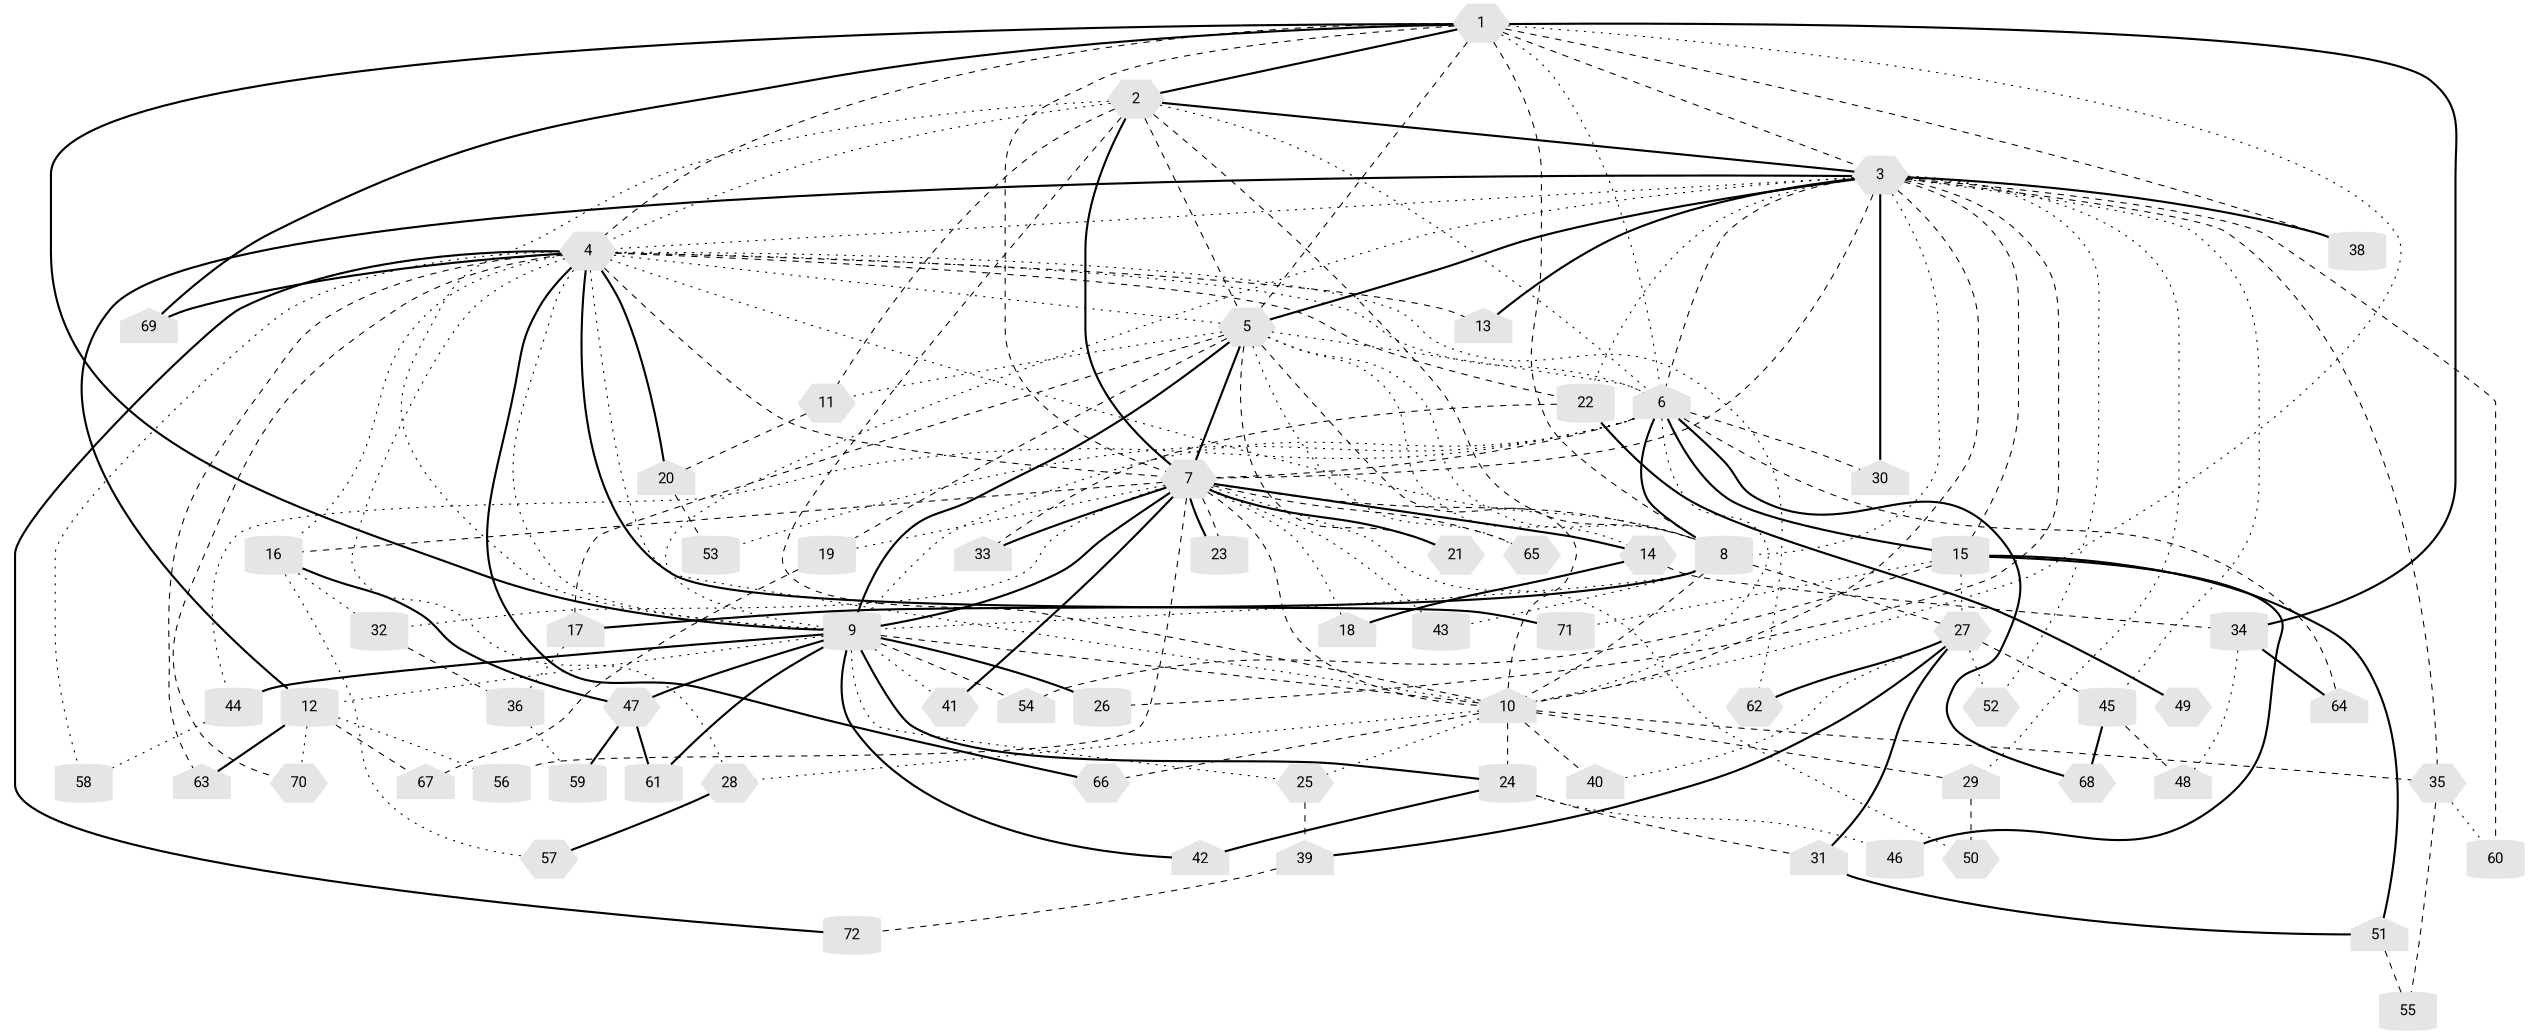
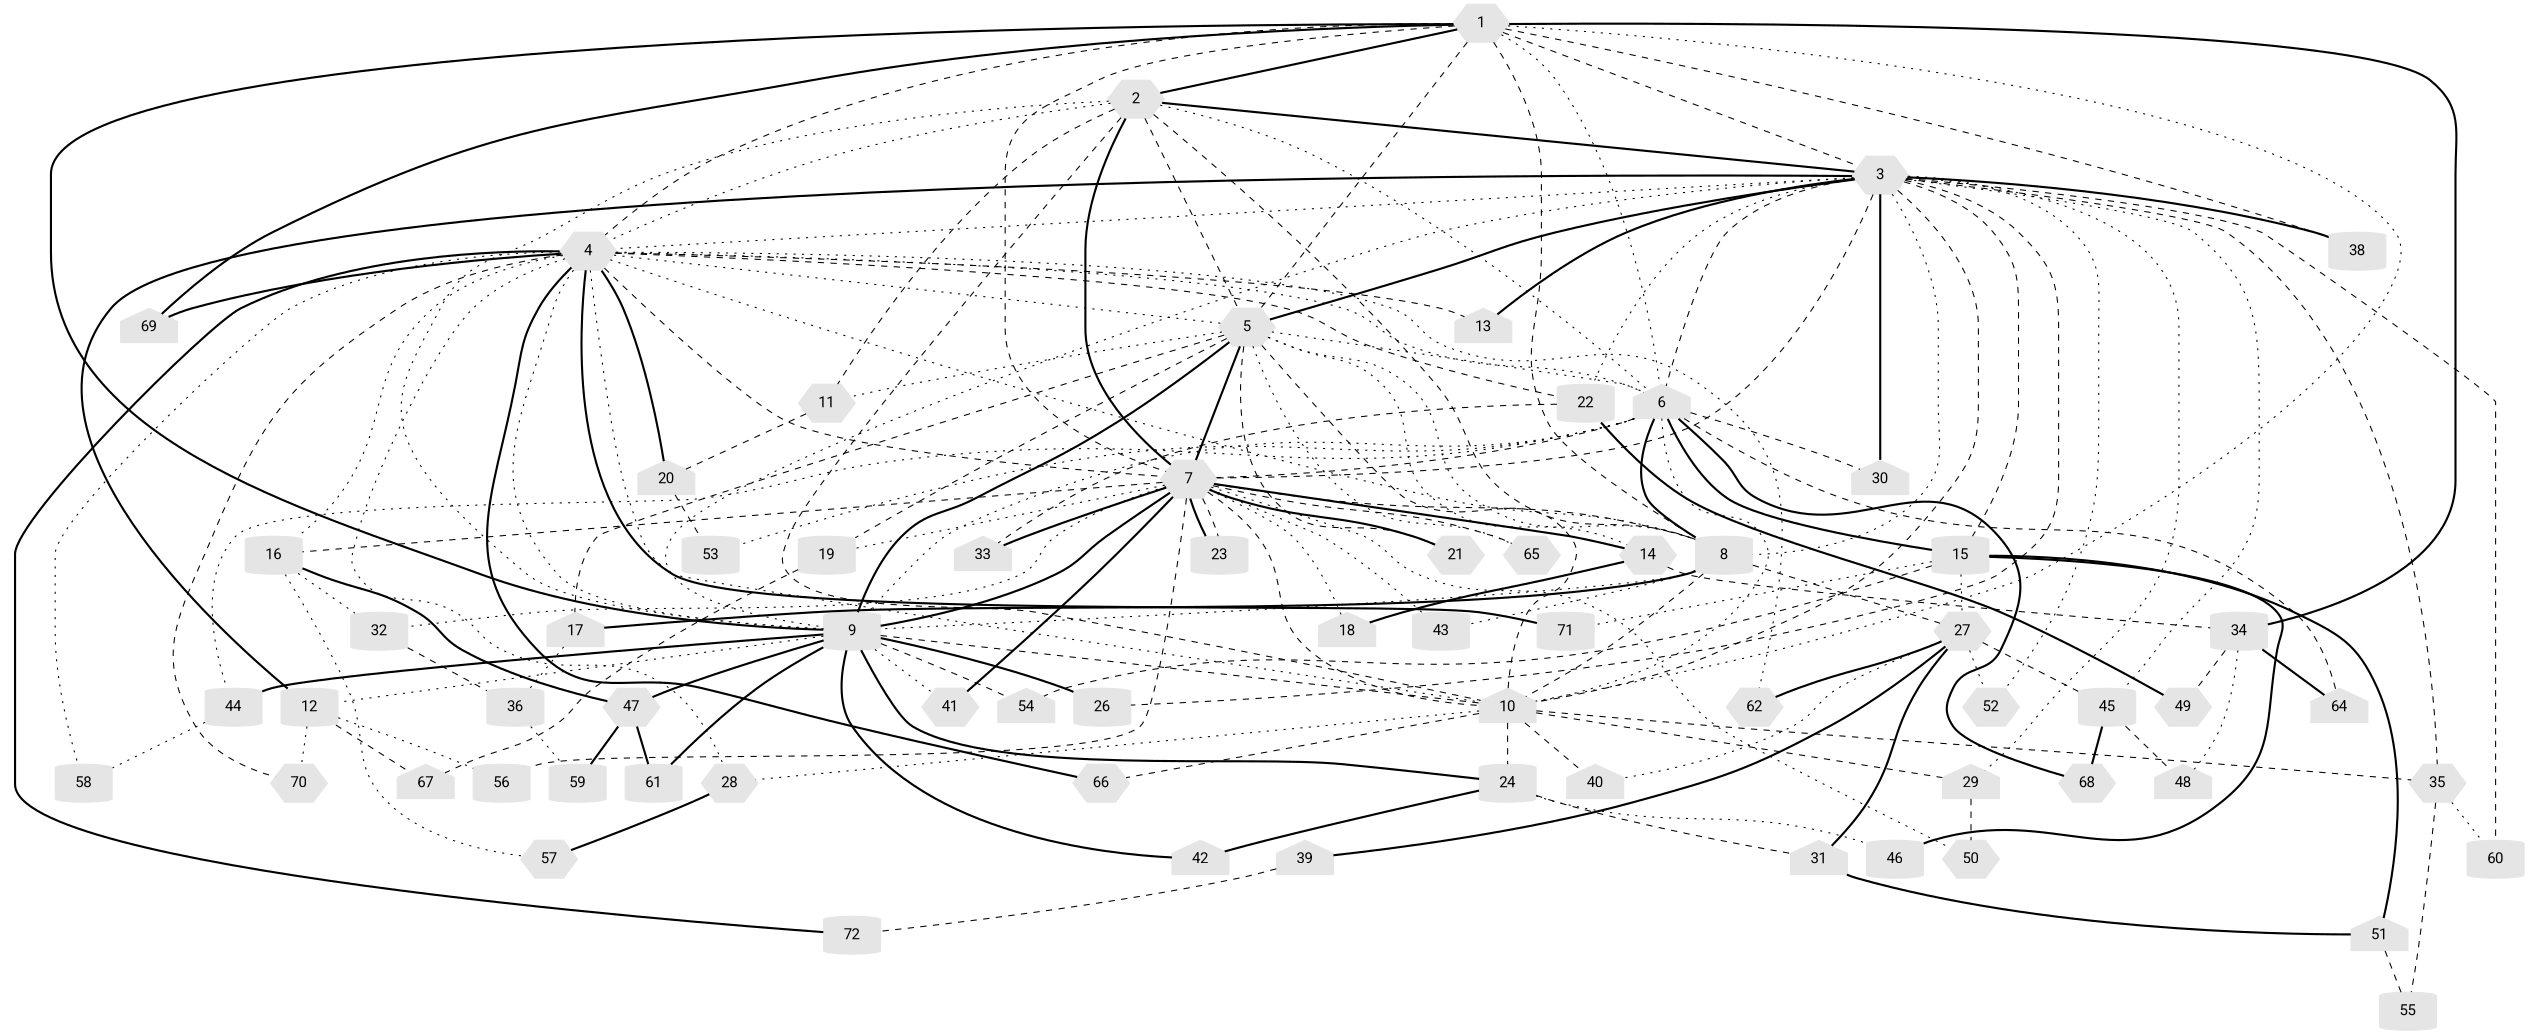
edge "34" -- "49": added
node "63": removed
node "25": removed
